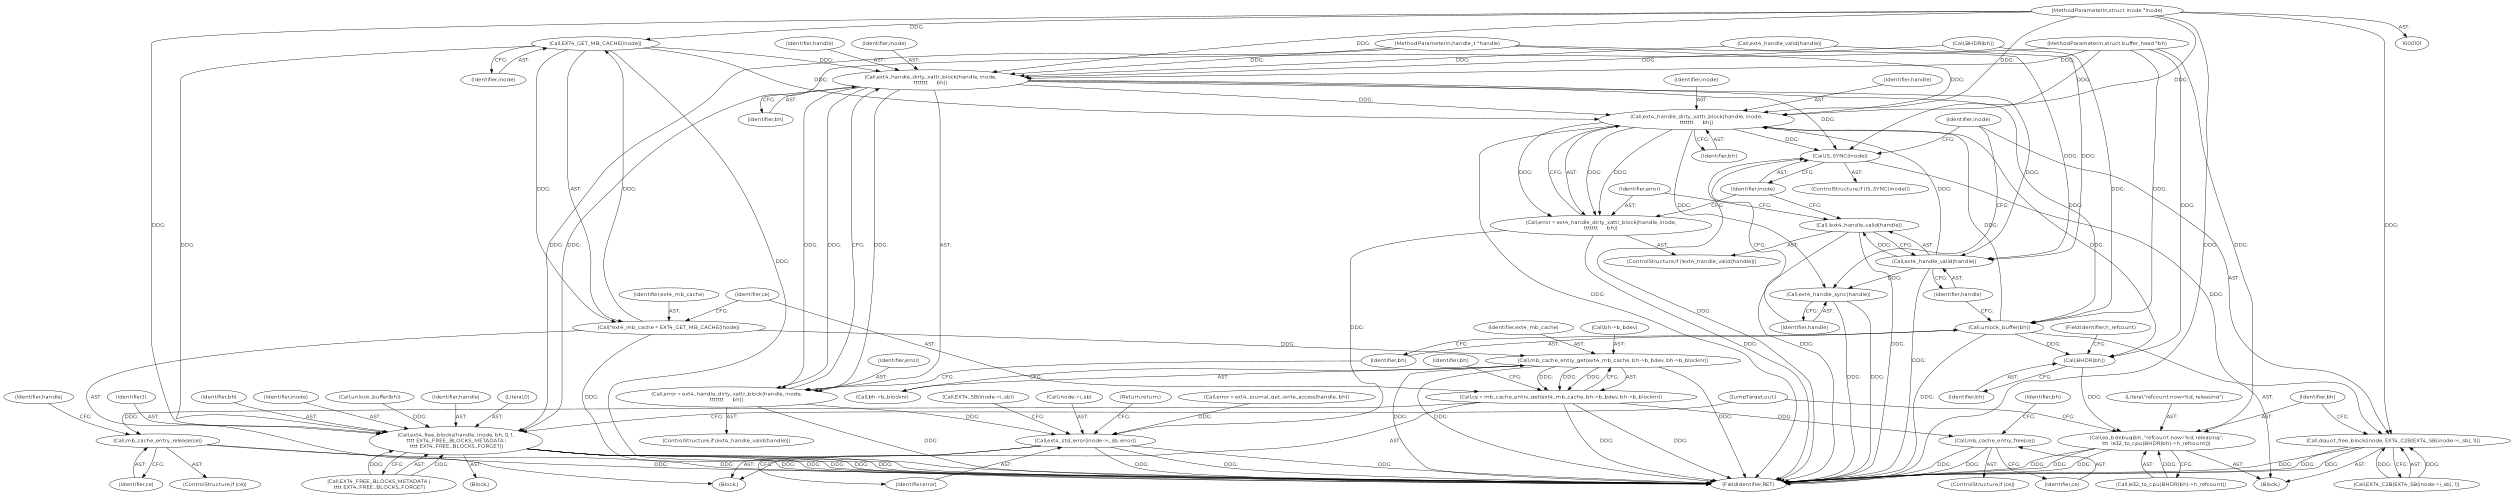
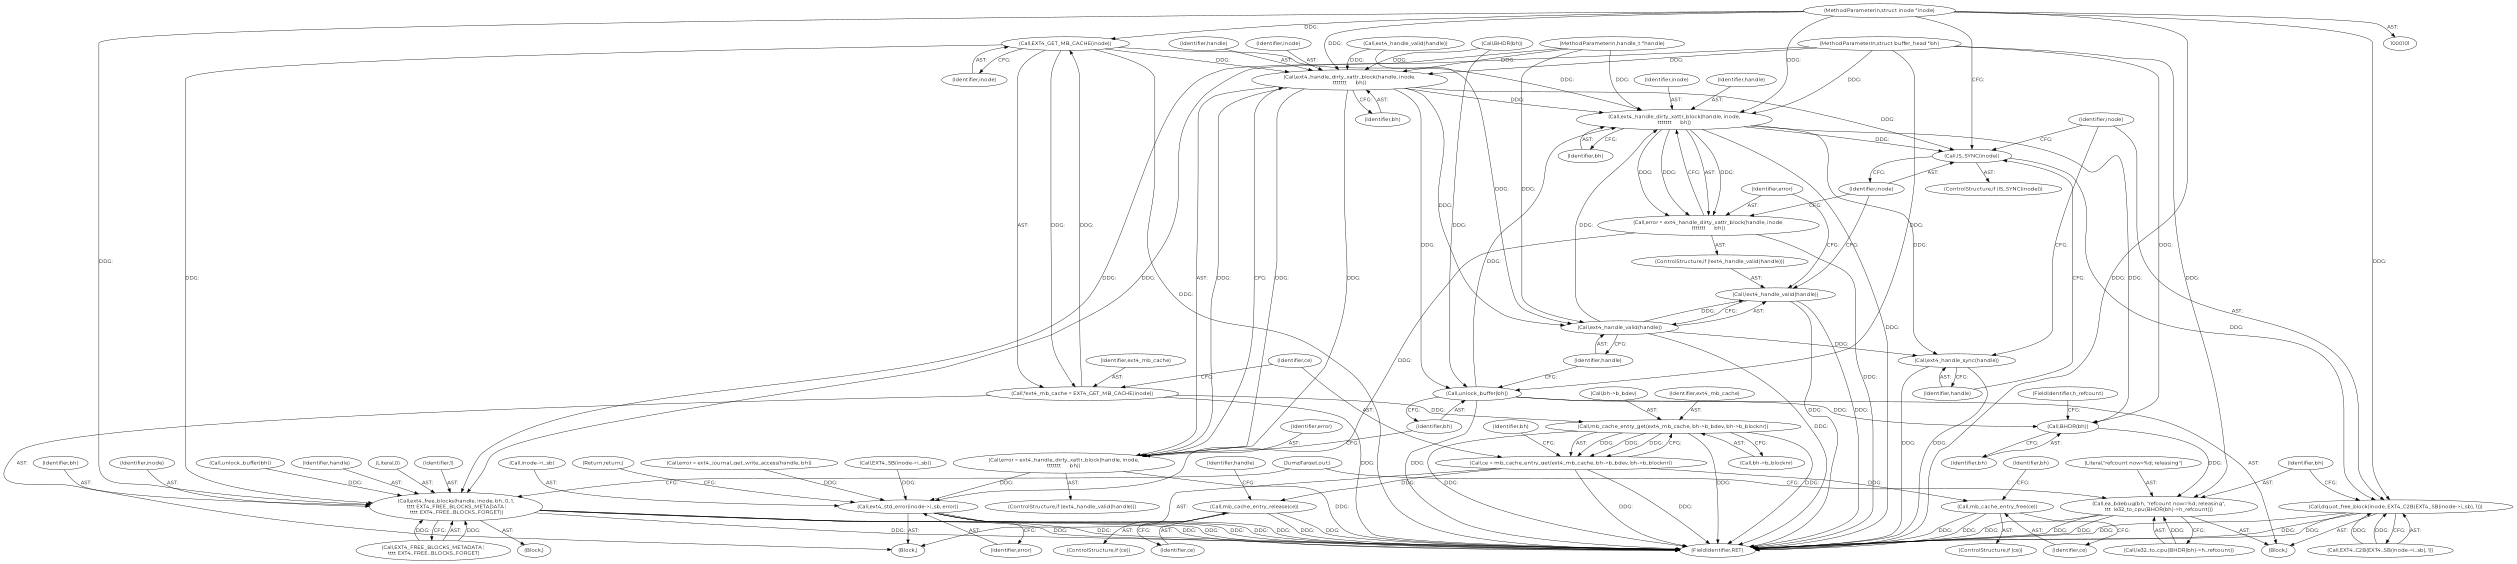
edge "(MethodParameterIn,struct inode *inode)" -> "(Call,IS_SYNC(inode))": label "DDG: " -> "CFG: "
edge "(Call,!ext4_handle_valid(handle))" -> "(ControlStructure,if (!ext4_handle_valid(handle)))": reversed
edge "(Call,IS_SYNC(inode))" -> "(FieldIdentifier,RET)": removed, label "DDG:"
edge "(Call,EXT4_SB(inode->i_sb))" -> "(Call,ext4_std_error(inode->i_sb, error))": label "CFG: " -> "DDG: "
